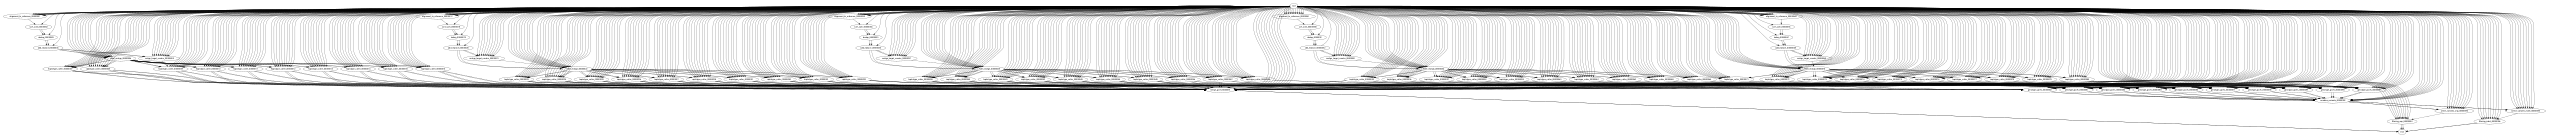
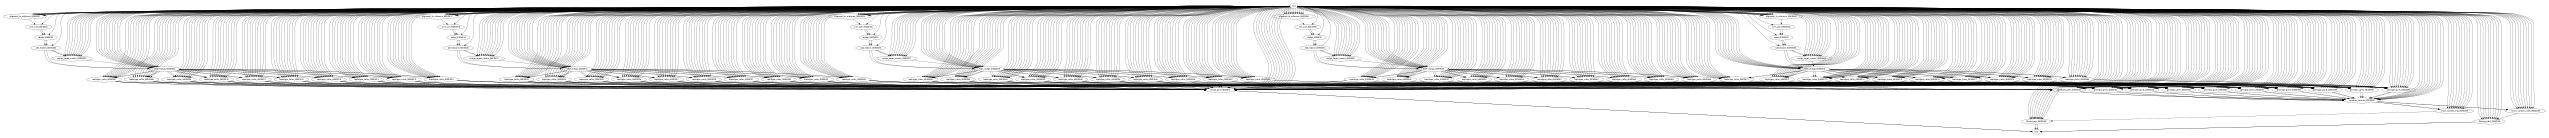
edge "realign_target_creator_00000005" -> "haplotype_caller_00000009": now "realign_target_creator_00000005" -> "indel_realign_00000006"
